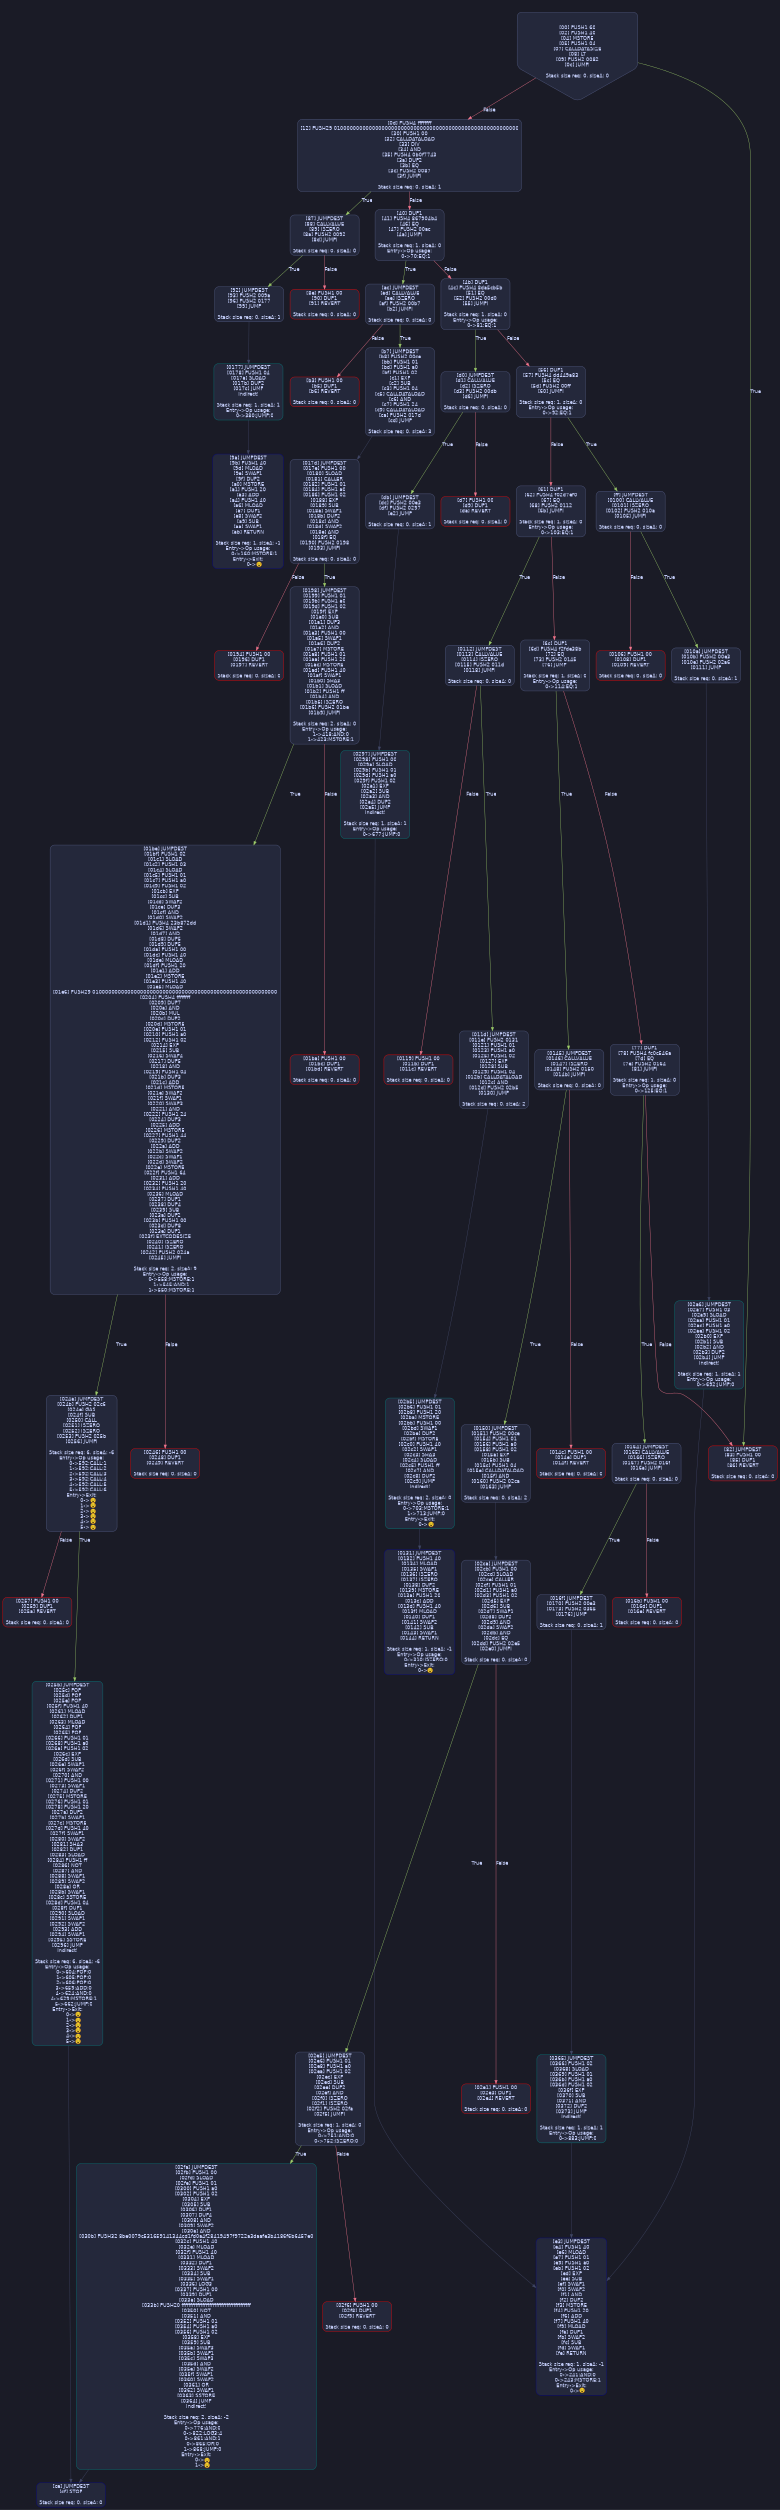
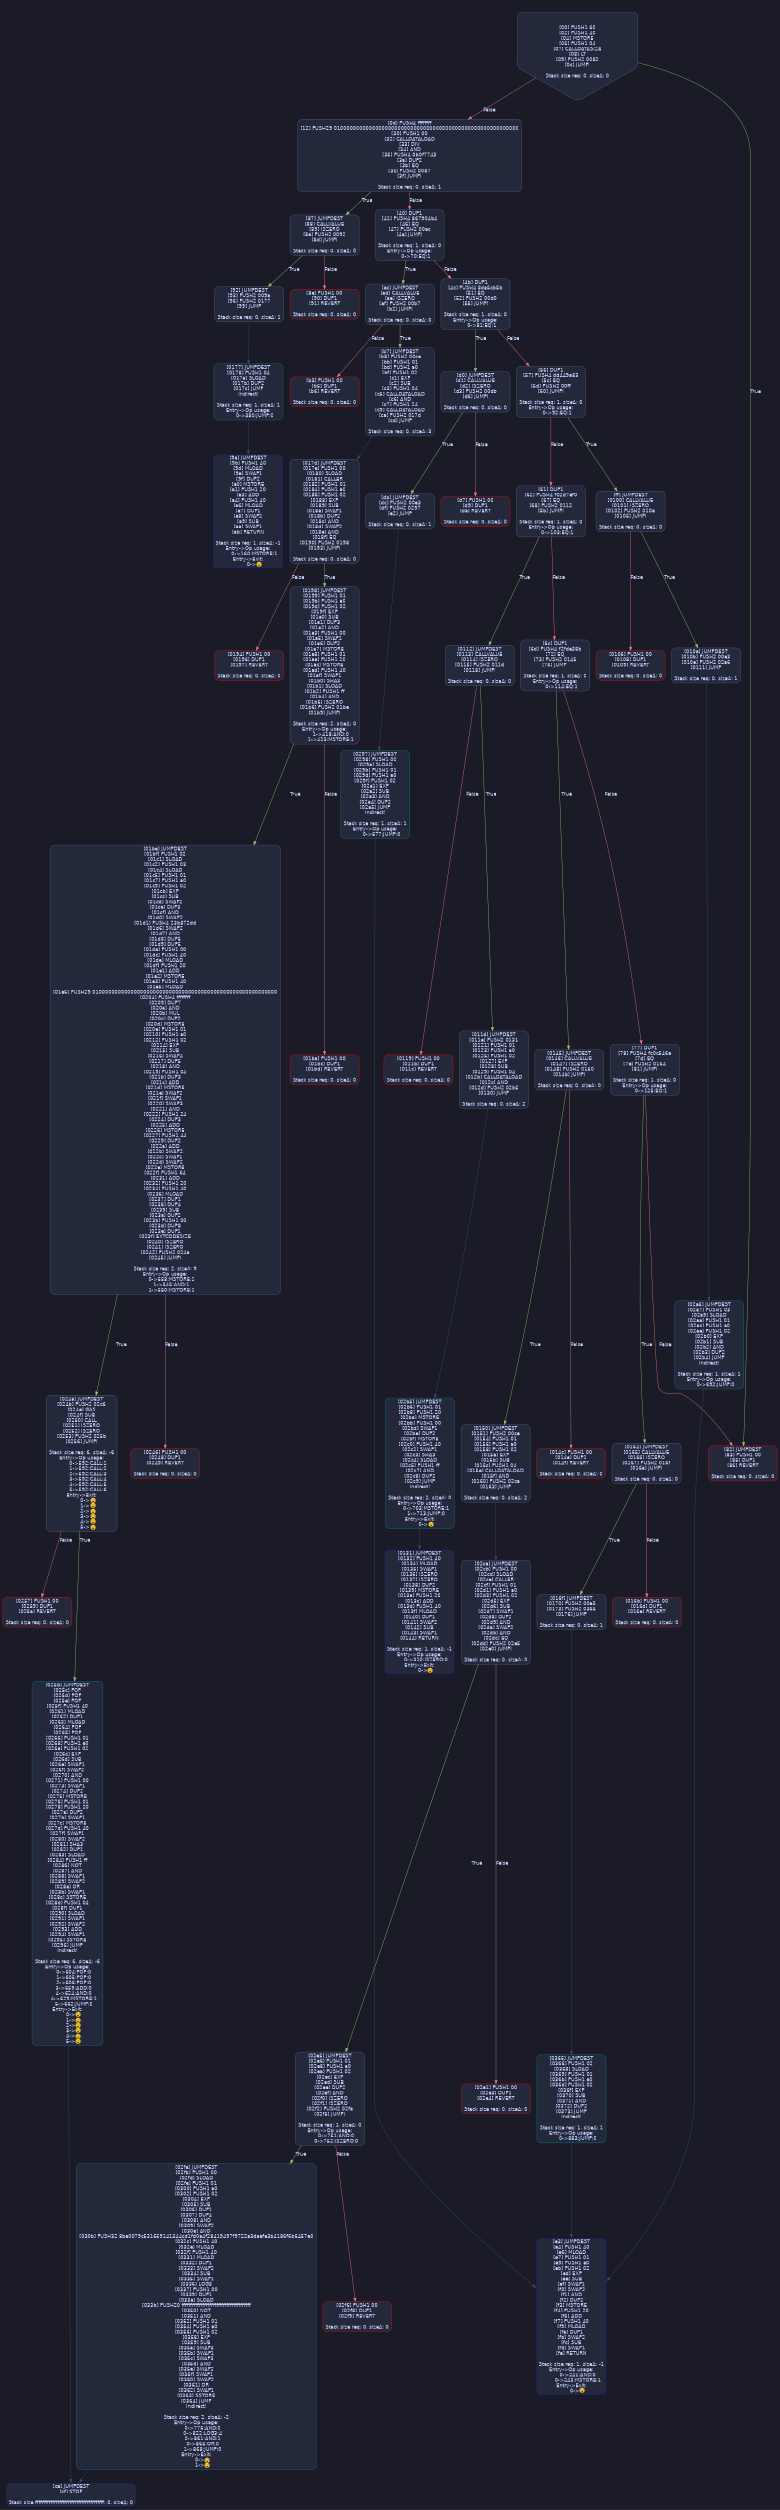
node "[ce] JUMPDEST [cf] STOP Stack size req: 0, sizeΔ: 0": label "[ce] JUMPDEST [cf] STOP Stack size req: 0, sizeΔ: 0" -> "[ce] JUMPDEST [cf] STOP Stack size ffffffffffffffffffffffffffffffffffffffff: 0, sizeΔ: 0"
